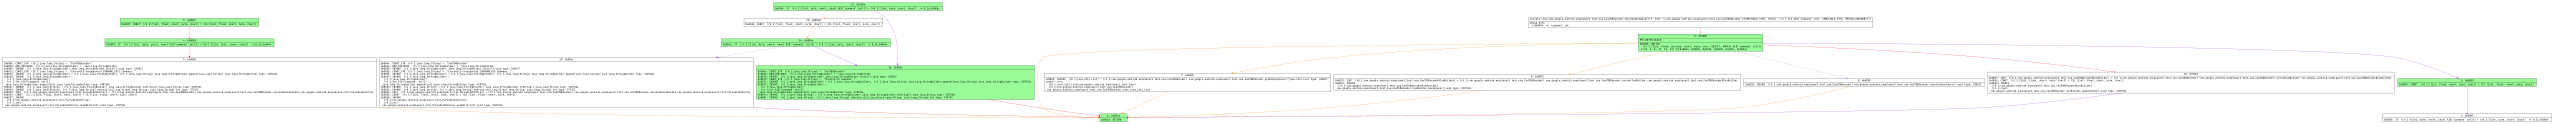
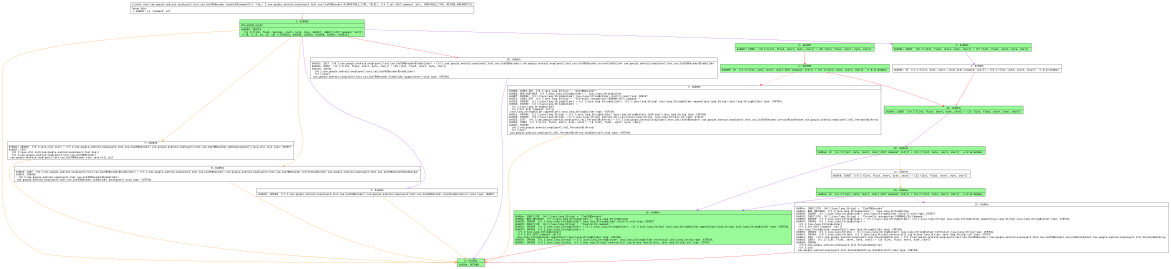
edge "0: 0x0000" -> "9: 0x0038": style dashed -> solid
node "11: 0x0044": added
